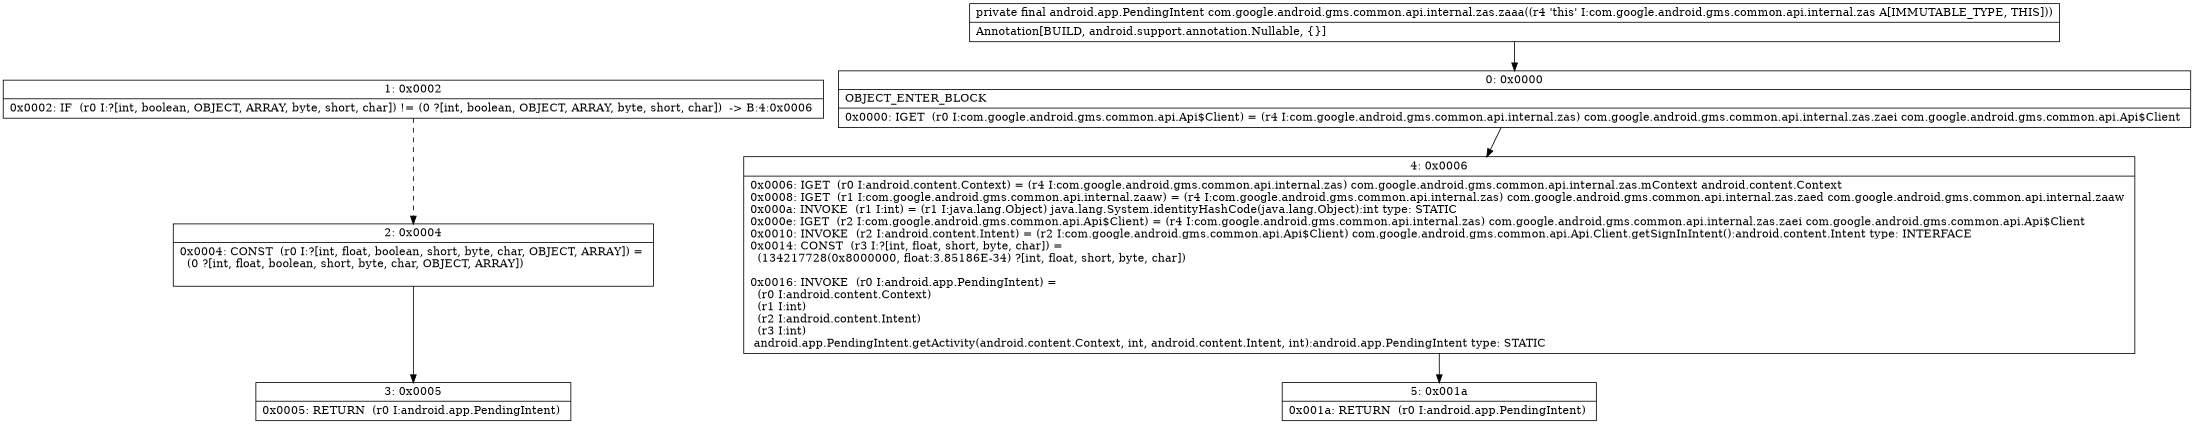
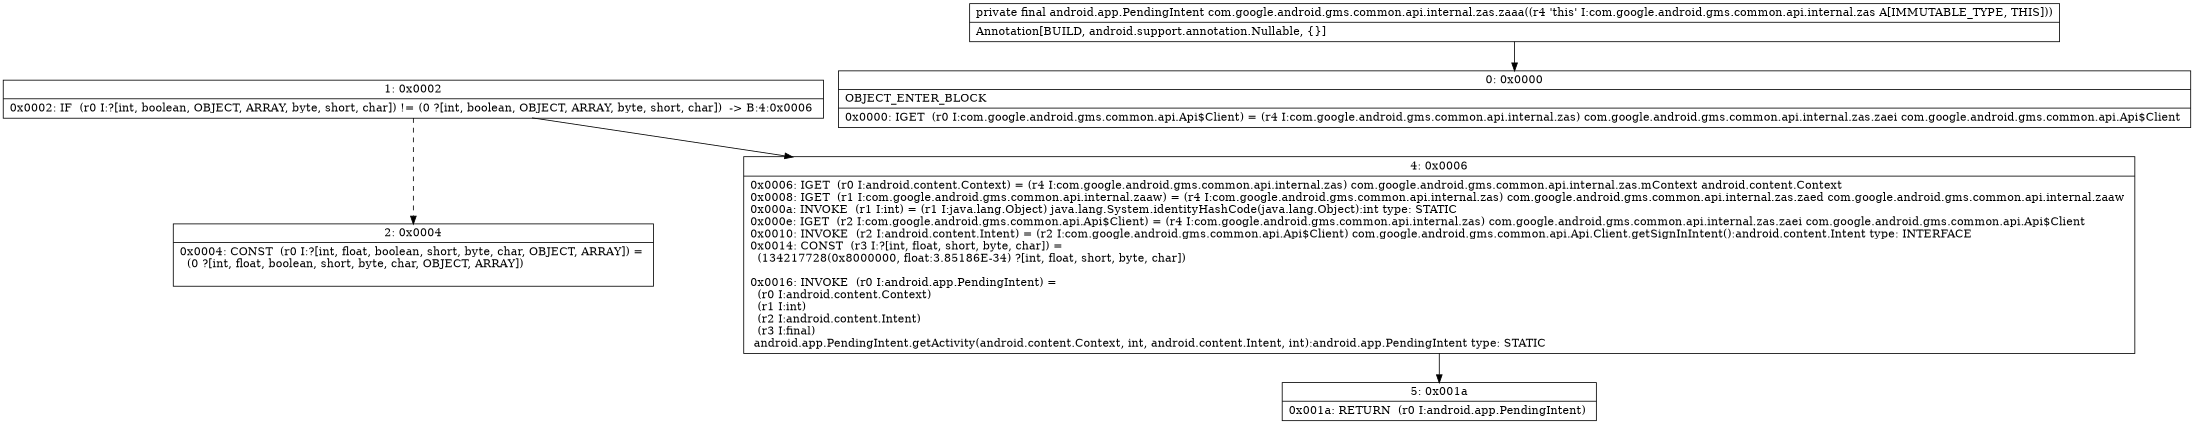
edge "0: 0x0000" -> "4: 0x0006": now "1: 0x0002" -> "4: 0x0006"
node "4: 0x0006": text "(r3 I:int)" -> "(r3 I:final)"
node "3: 0x0005": removed
